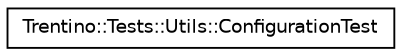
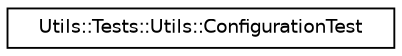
node "Trentino::Tests::Utils::ConfigurationTest": label "Trentino::Tests::Utils::ConfigurationTest" -> "Utils::Tests::Utils::ConfigurationTest"
